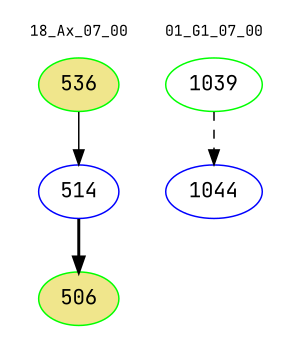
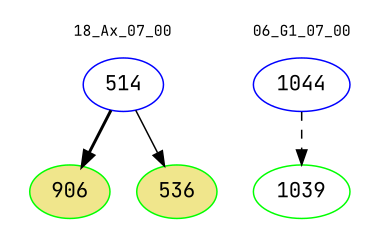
cluster "01_G1_07_00": label "01_G1_07_00" -> "06_G1_07_00"
edge "536" -> "514": reversed
edge "1039" -> "1044": reversed
node "506": label "506" -> "906"
